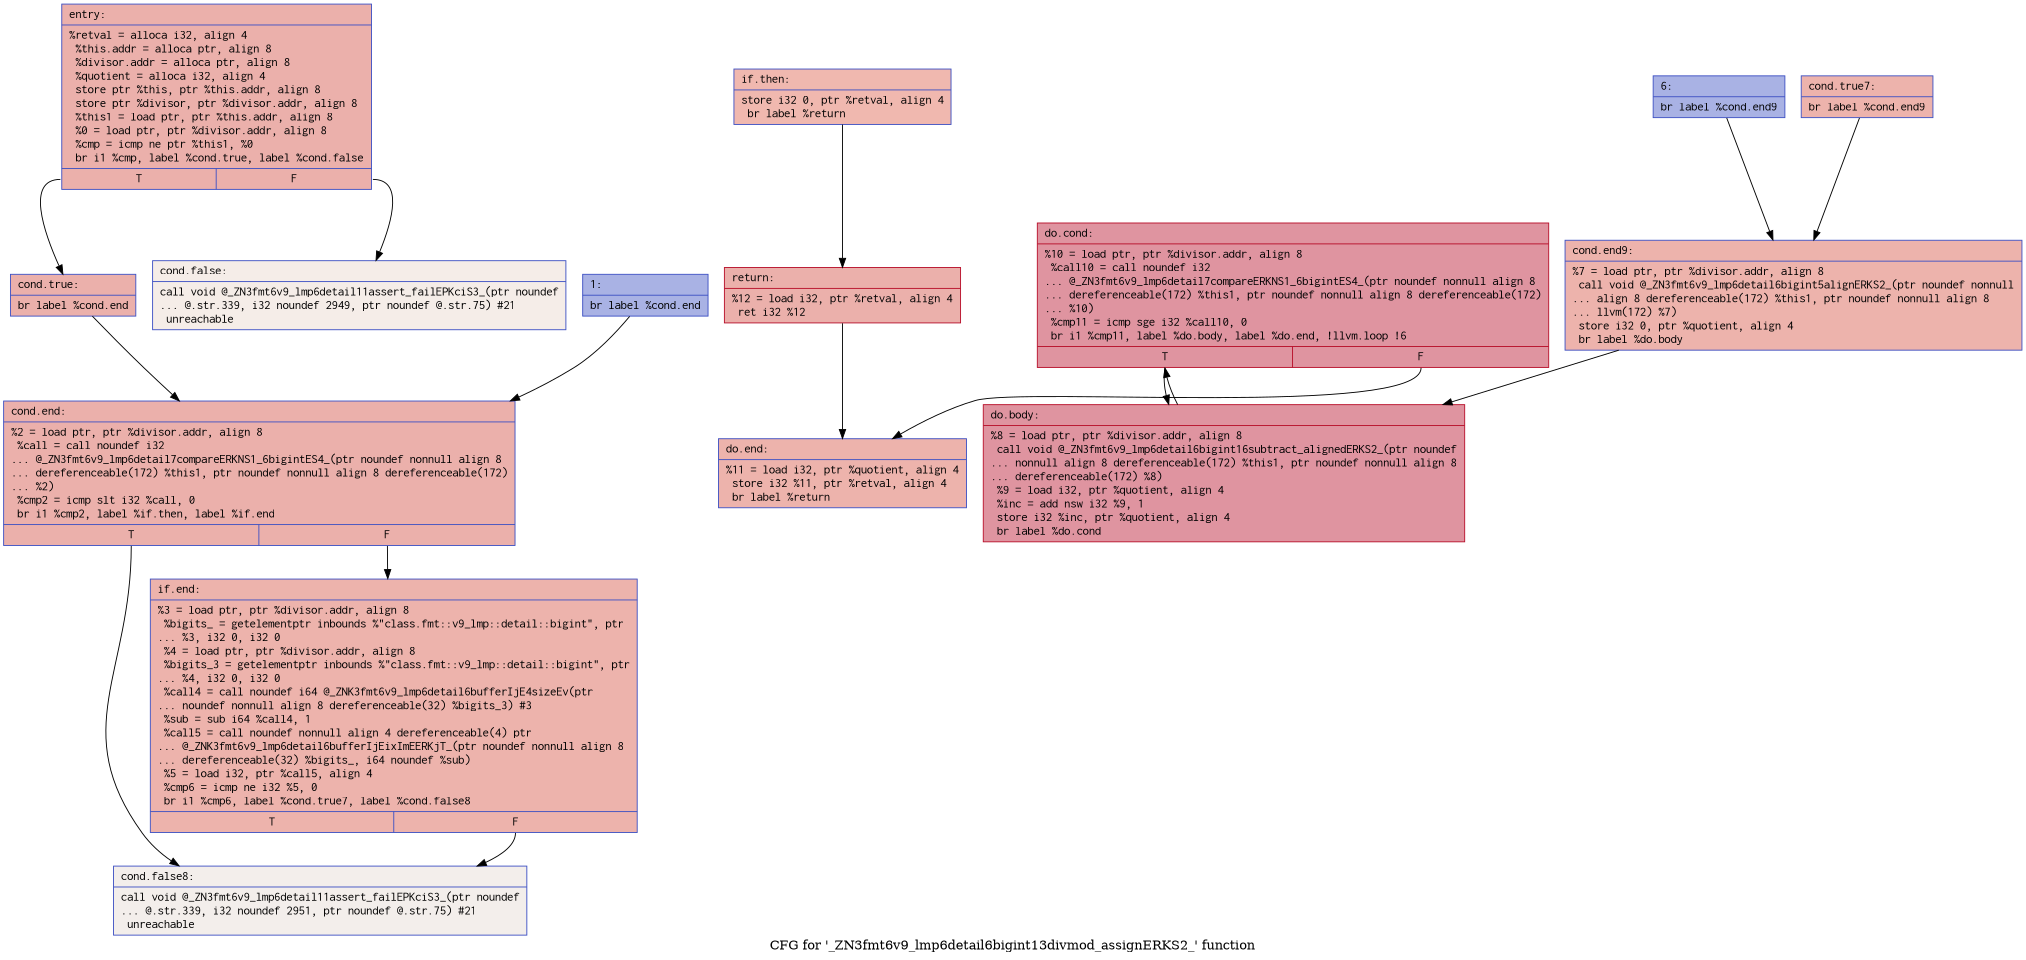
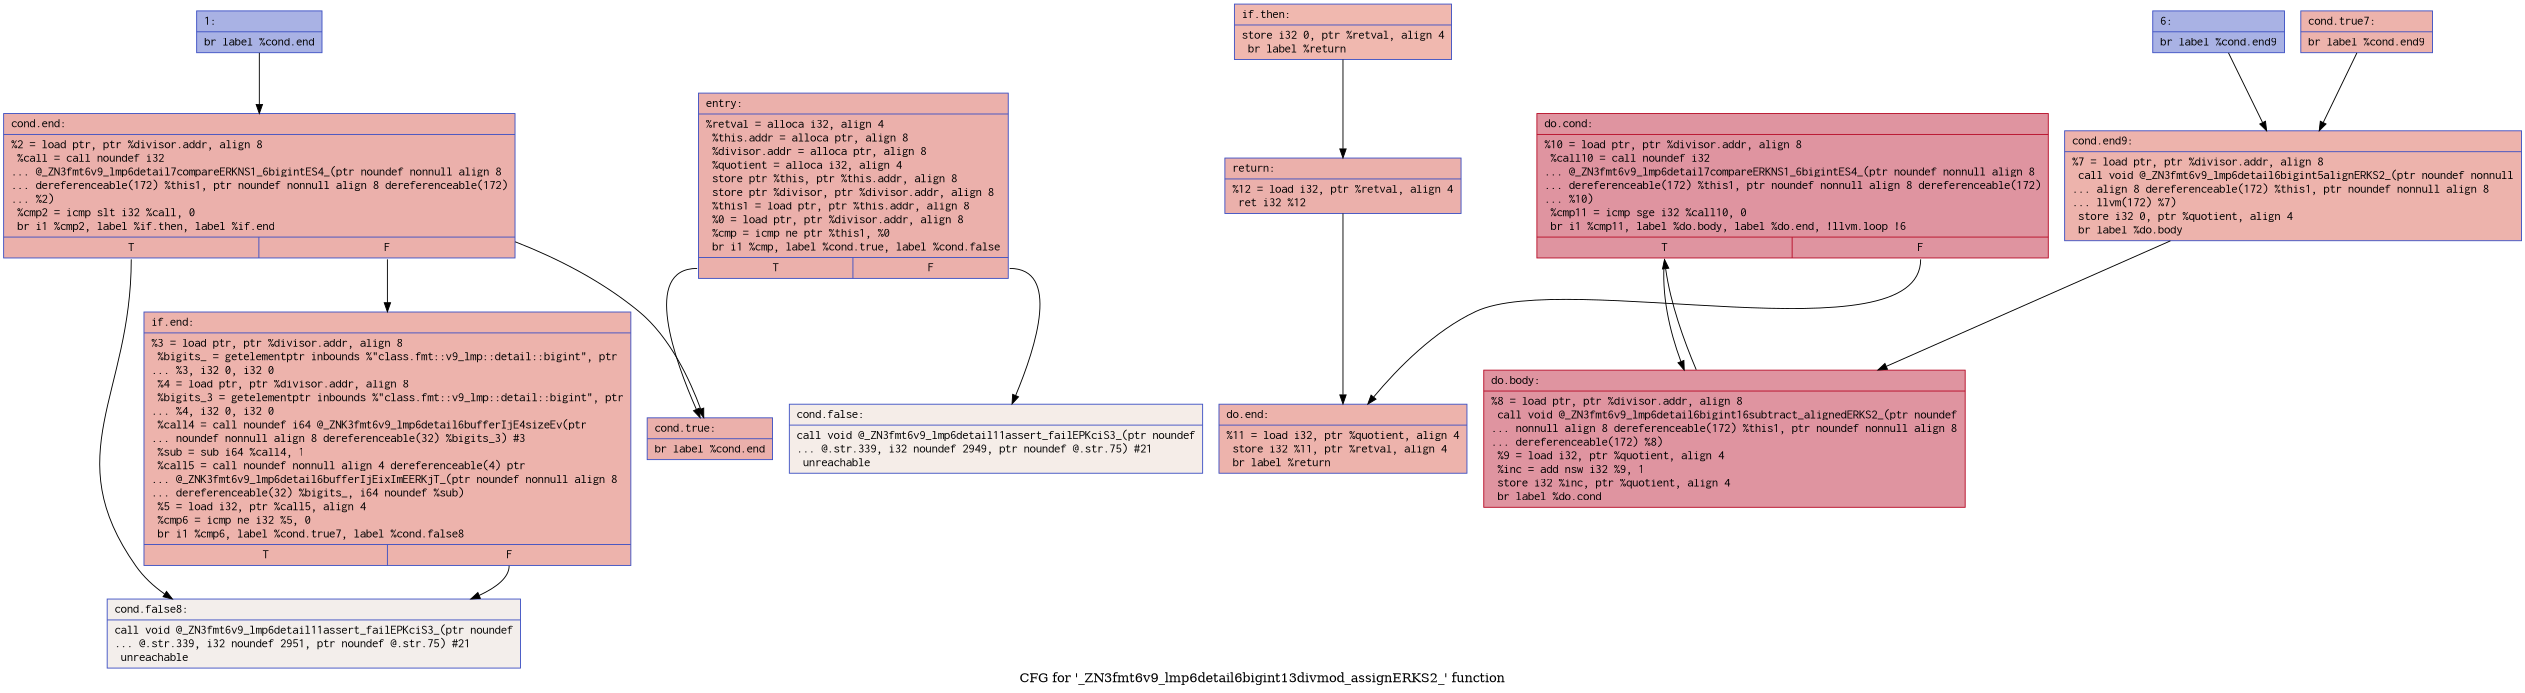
node "return:": color #b70d28ff -> #3d50c3ff
edge "cond.true:" -> "cond.end:": reversed
